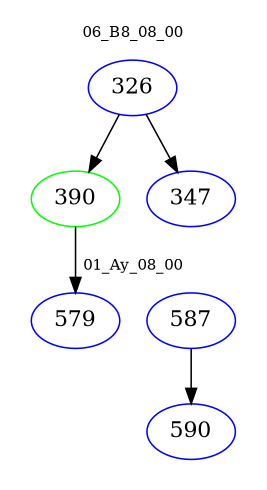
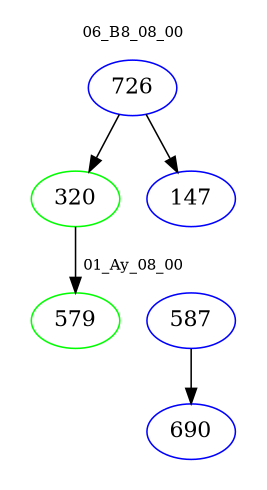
node "326": label "326" -> "726"
node "390": label "390" -> "320"
node "347": label "347" -> "147"
node "579": color blue -> green
node "590": label "590" -> "690"
